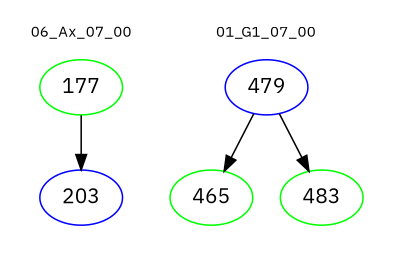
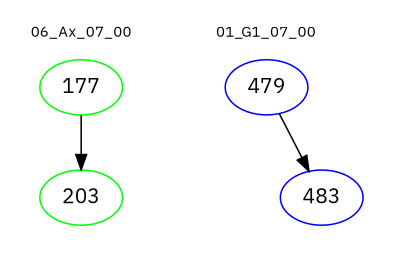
node "203": color blue -> green
node "465": removed
node "483": color green -> blue
